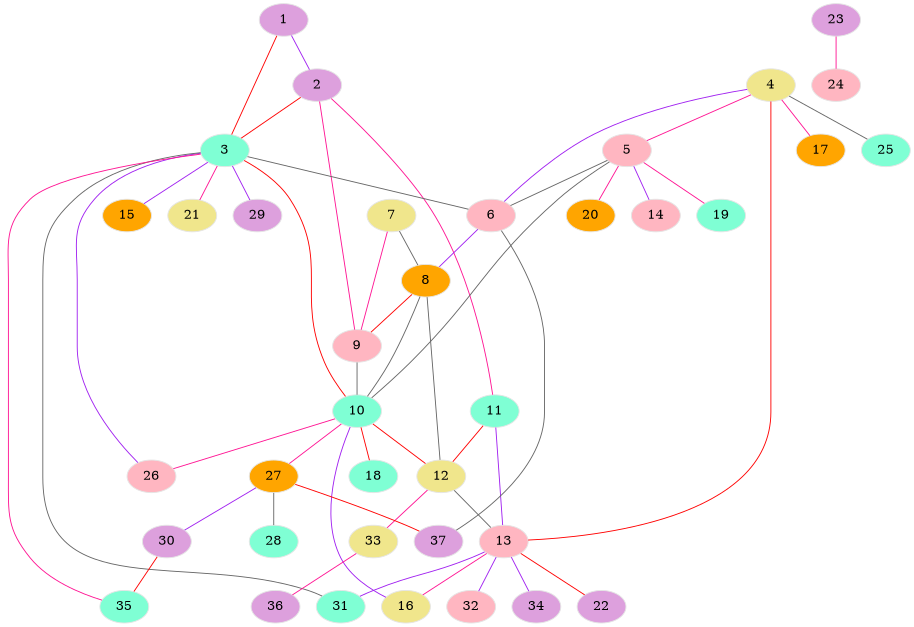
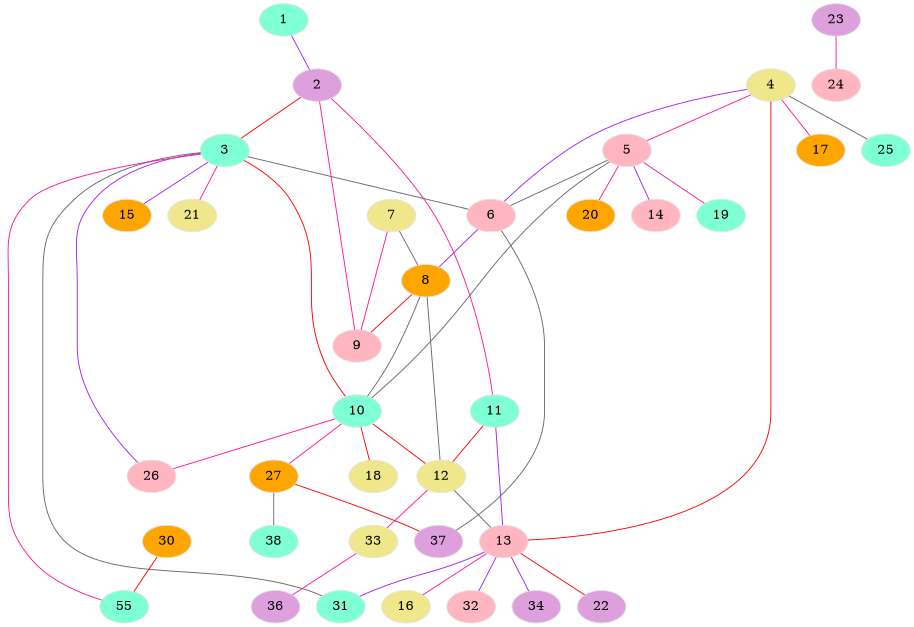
node "1": fillcolor plum -> aquamarine
edge "1" -- "3": removed
node "29": removed
edge "9" -- "10": removed
node "18": fillcolor aquamarine -> khaki
edge "27" -- "30": removed
edge "10" -- "16": removed
node "30": fillcolor plum -> orange
node "28": label "28" -> "38"
node "35": label "35" -> "55"
